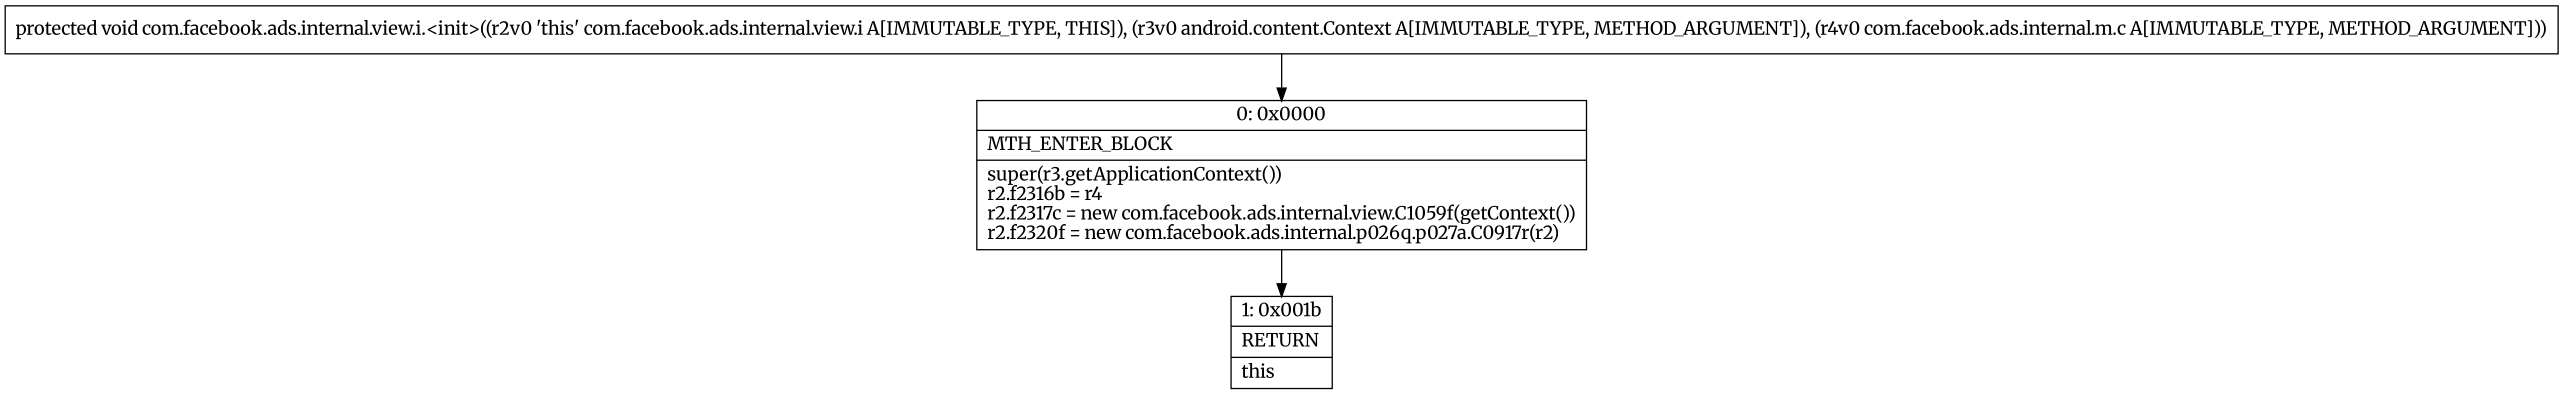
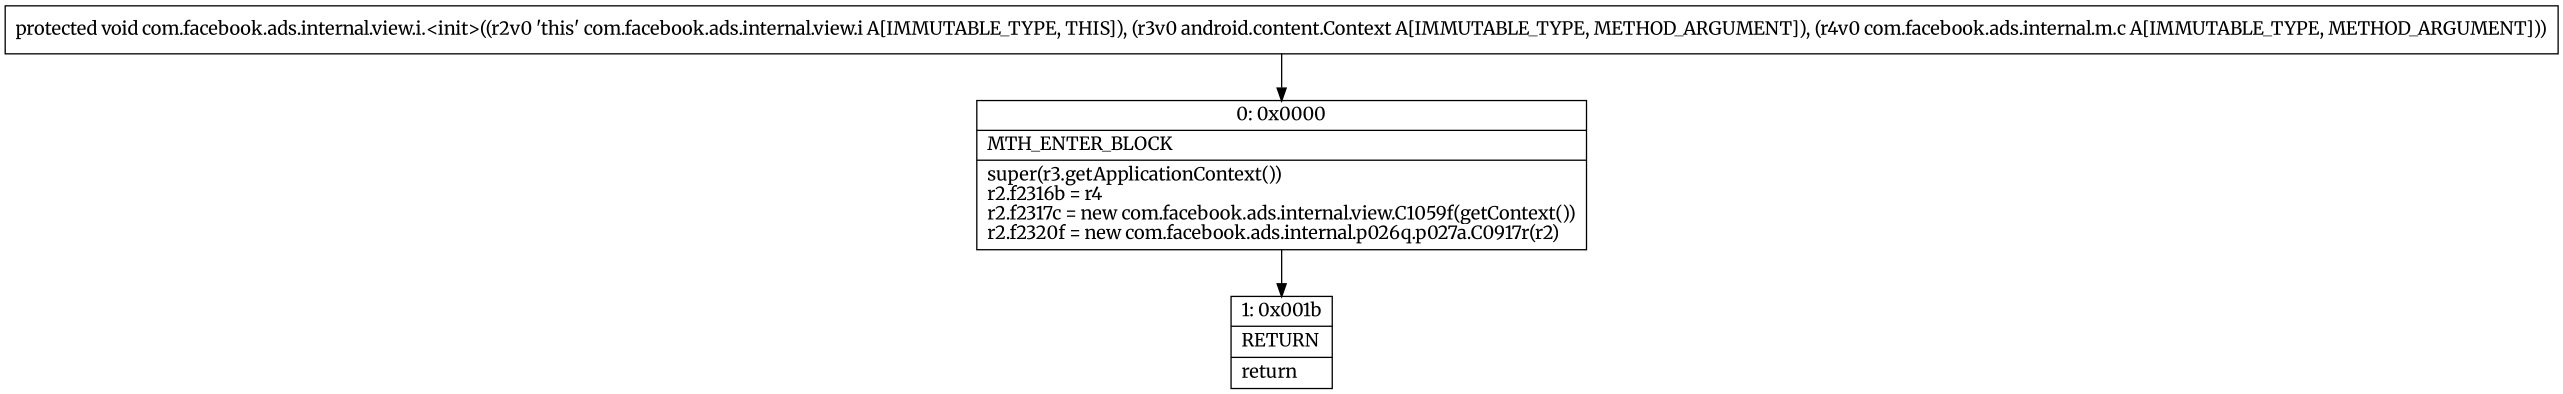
node "1: 0x001b": text "this" -> "return"
